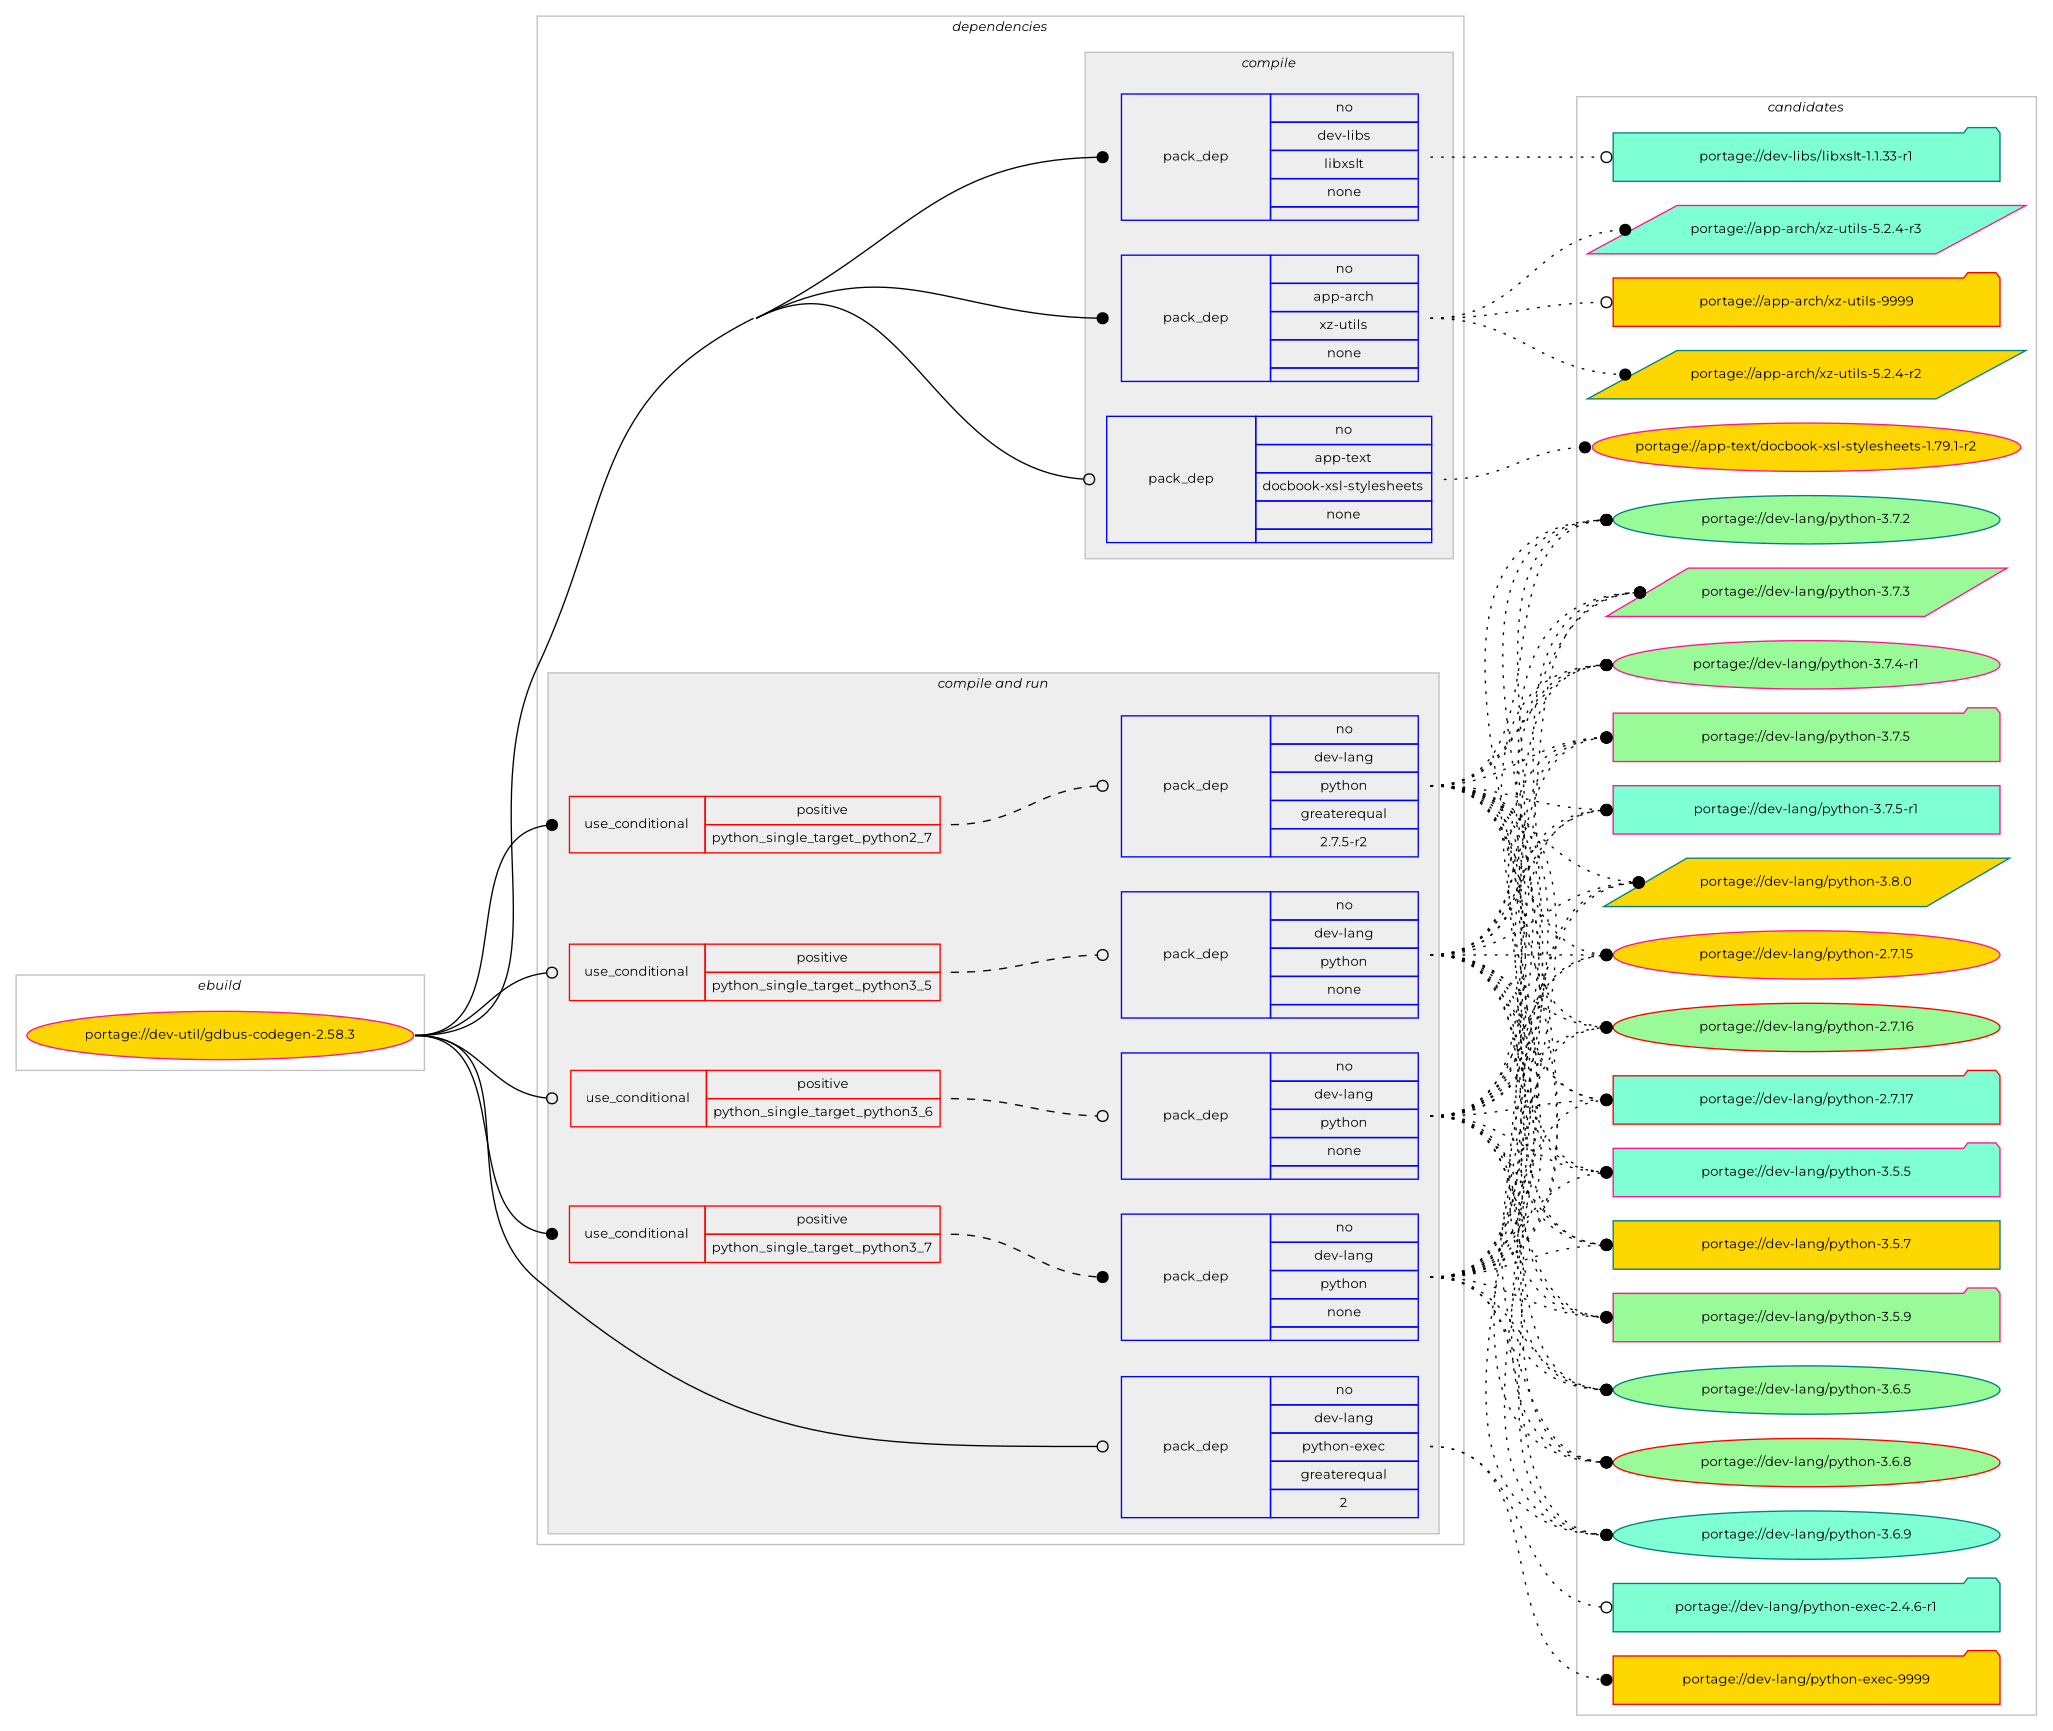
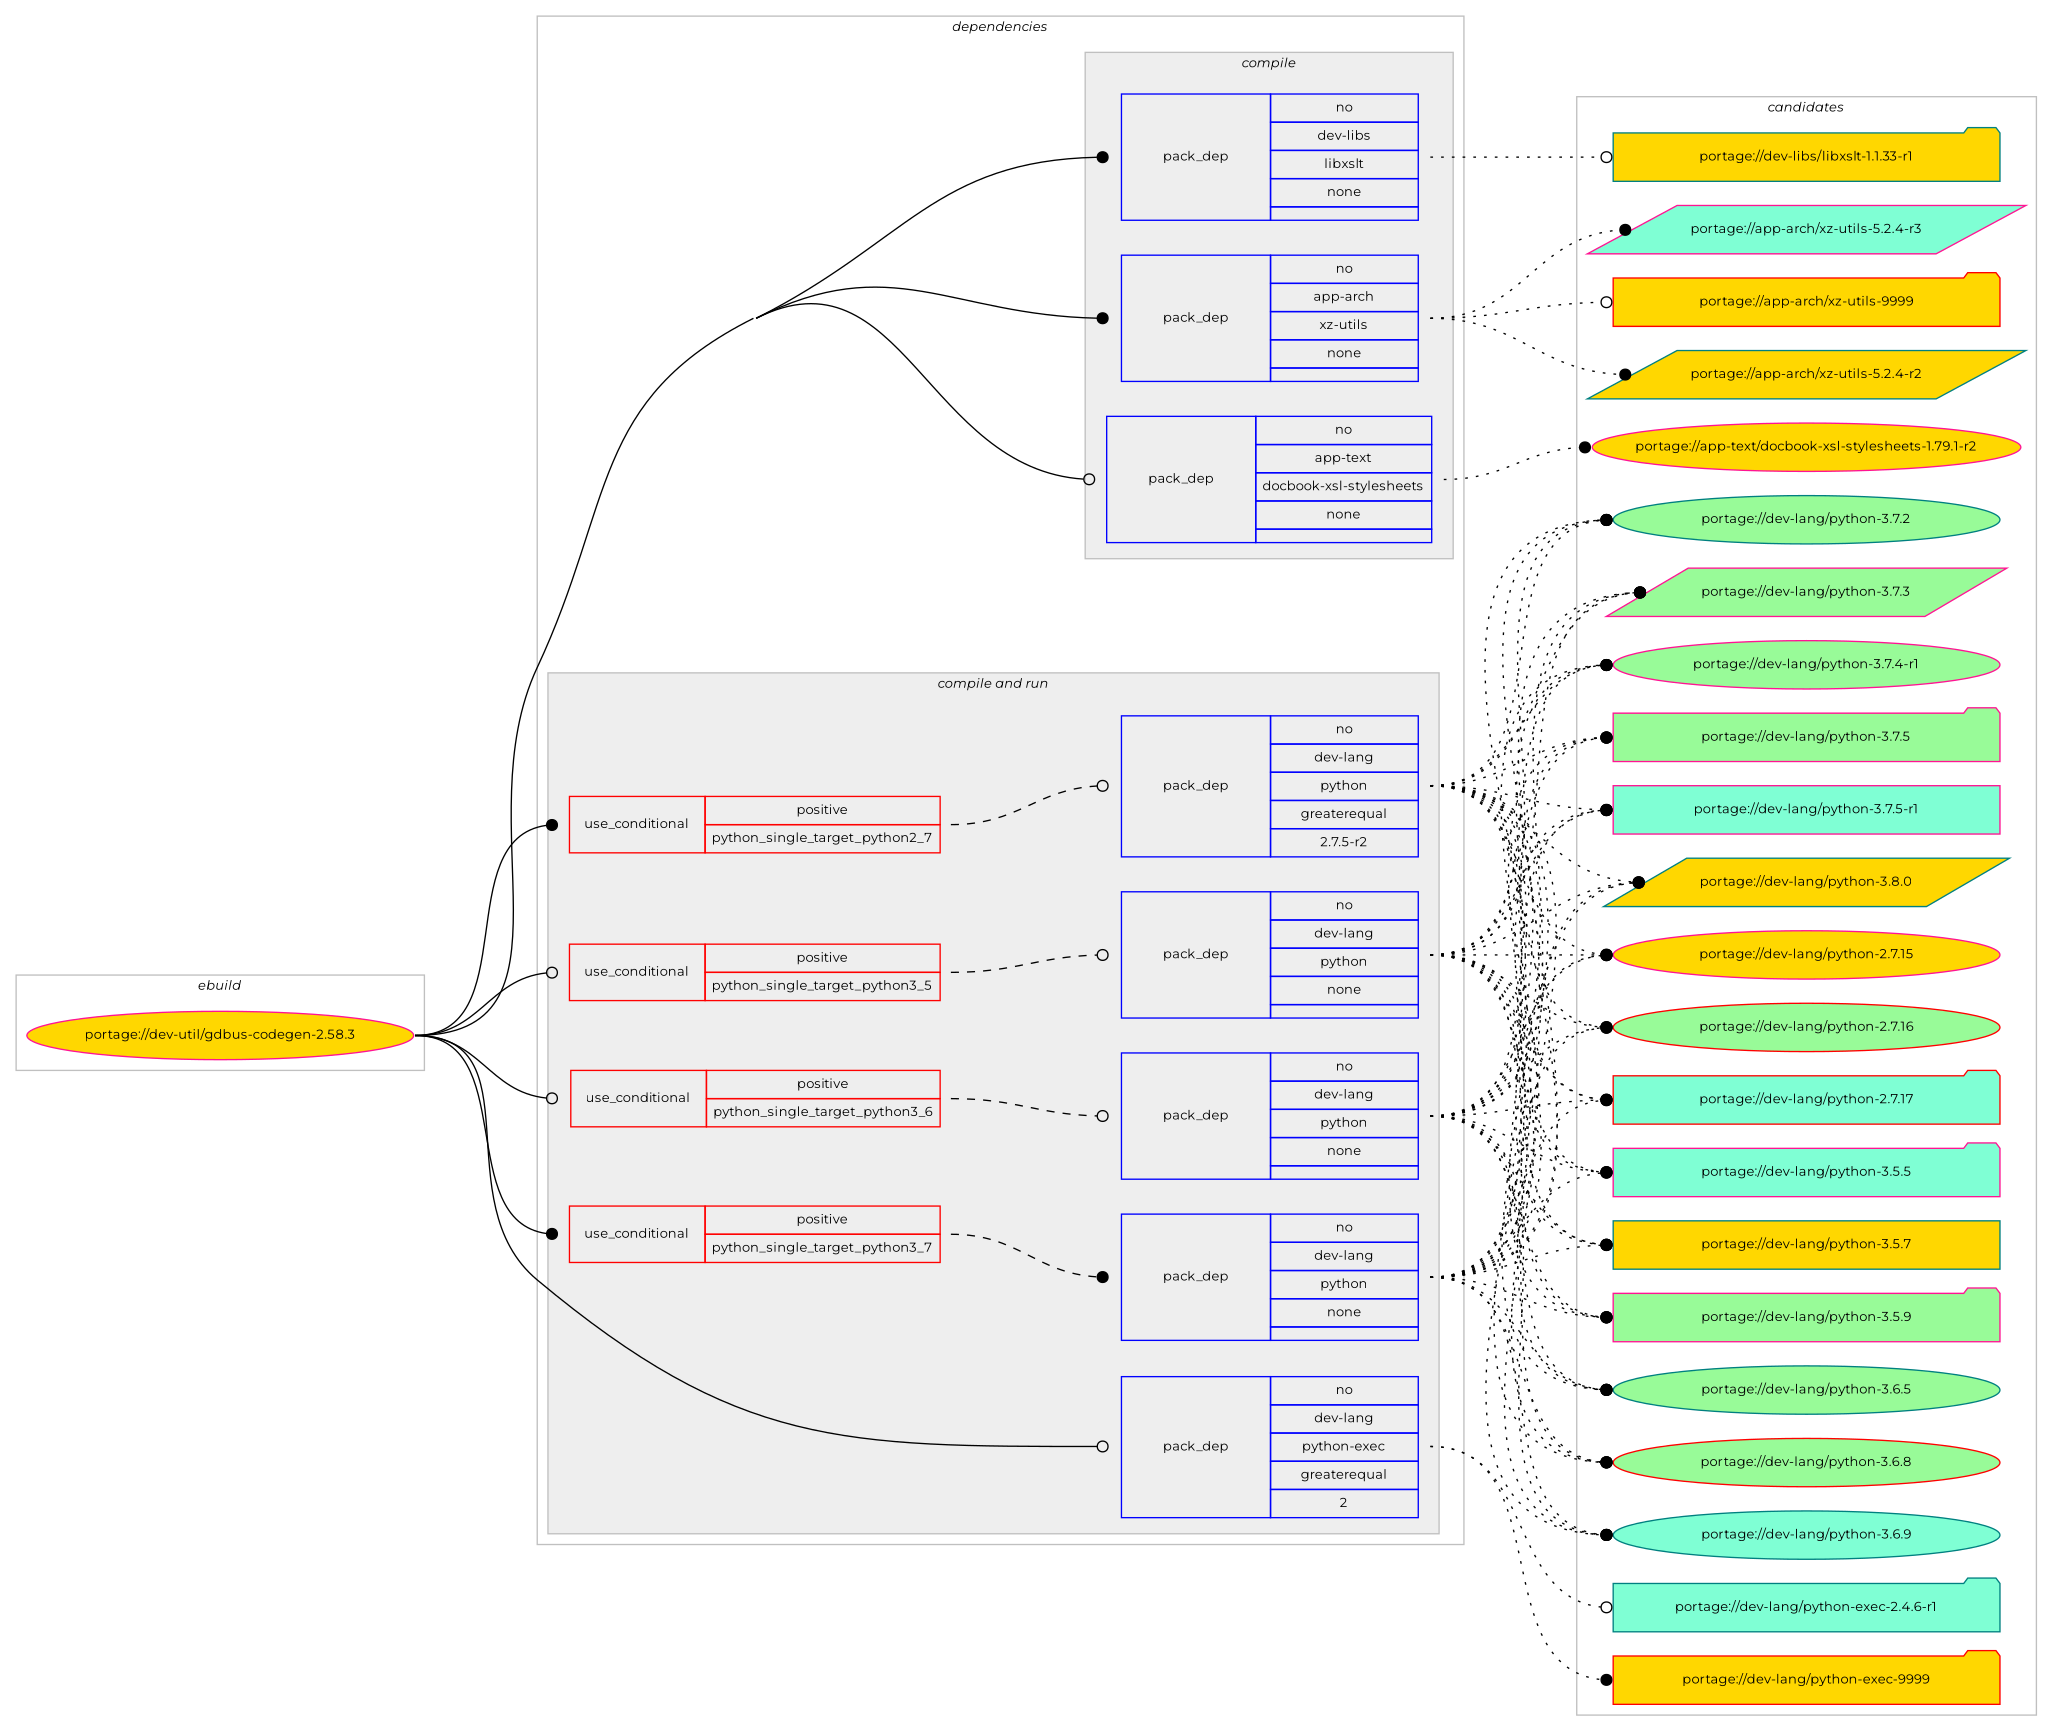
node "portage://dev-libs/libxslt-1.1.33-r1": fillcolor aquamarine -> gold
